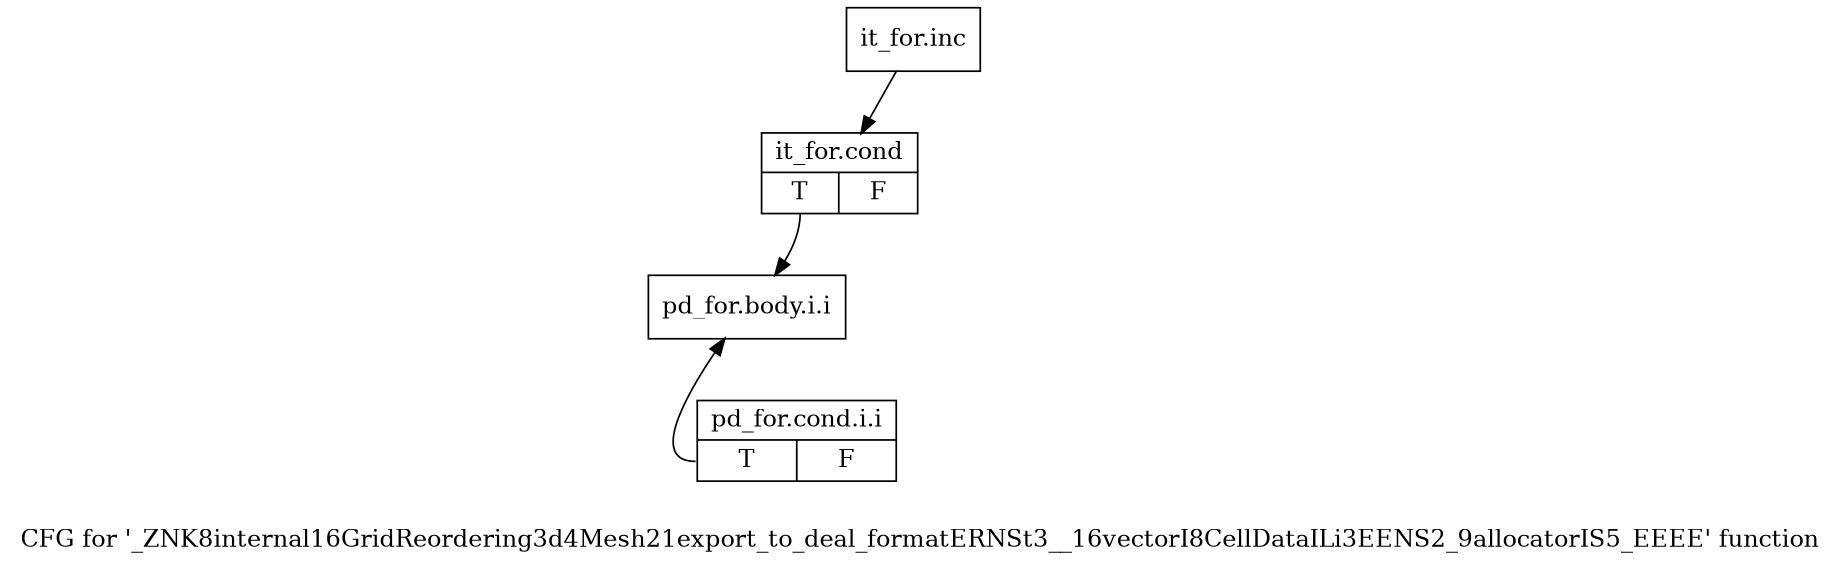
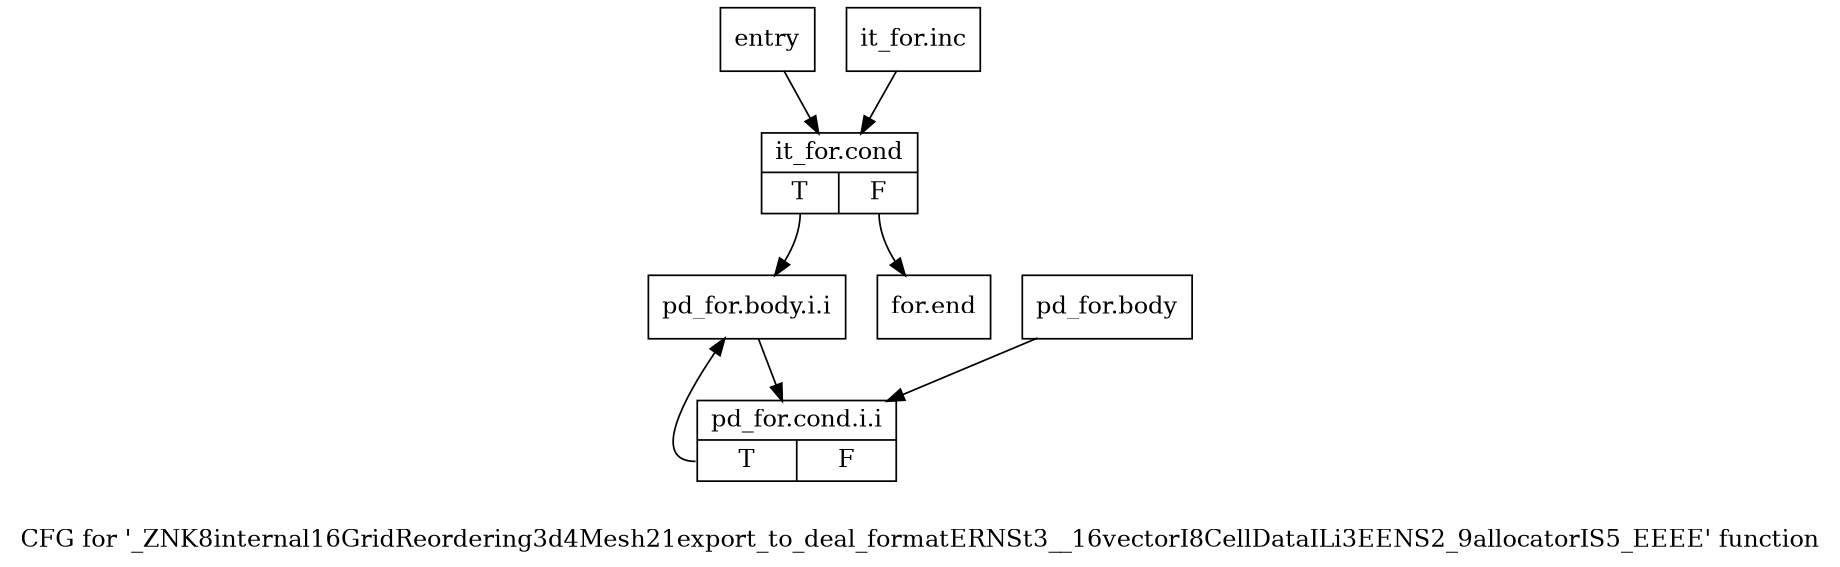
node "entry": added
node "for.end": added
node "pd_for.body": added
edge "pd_for.body.i.i" -> "pd_for.cond.i.i": added
